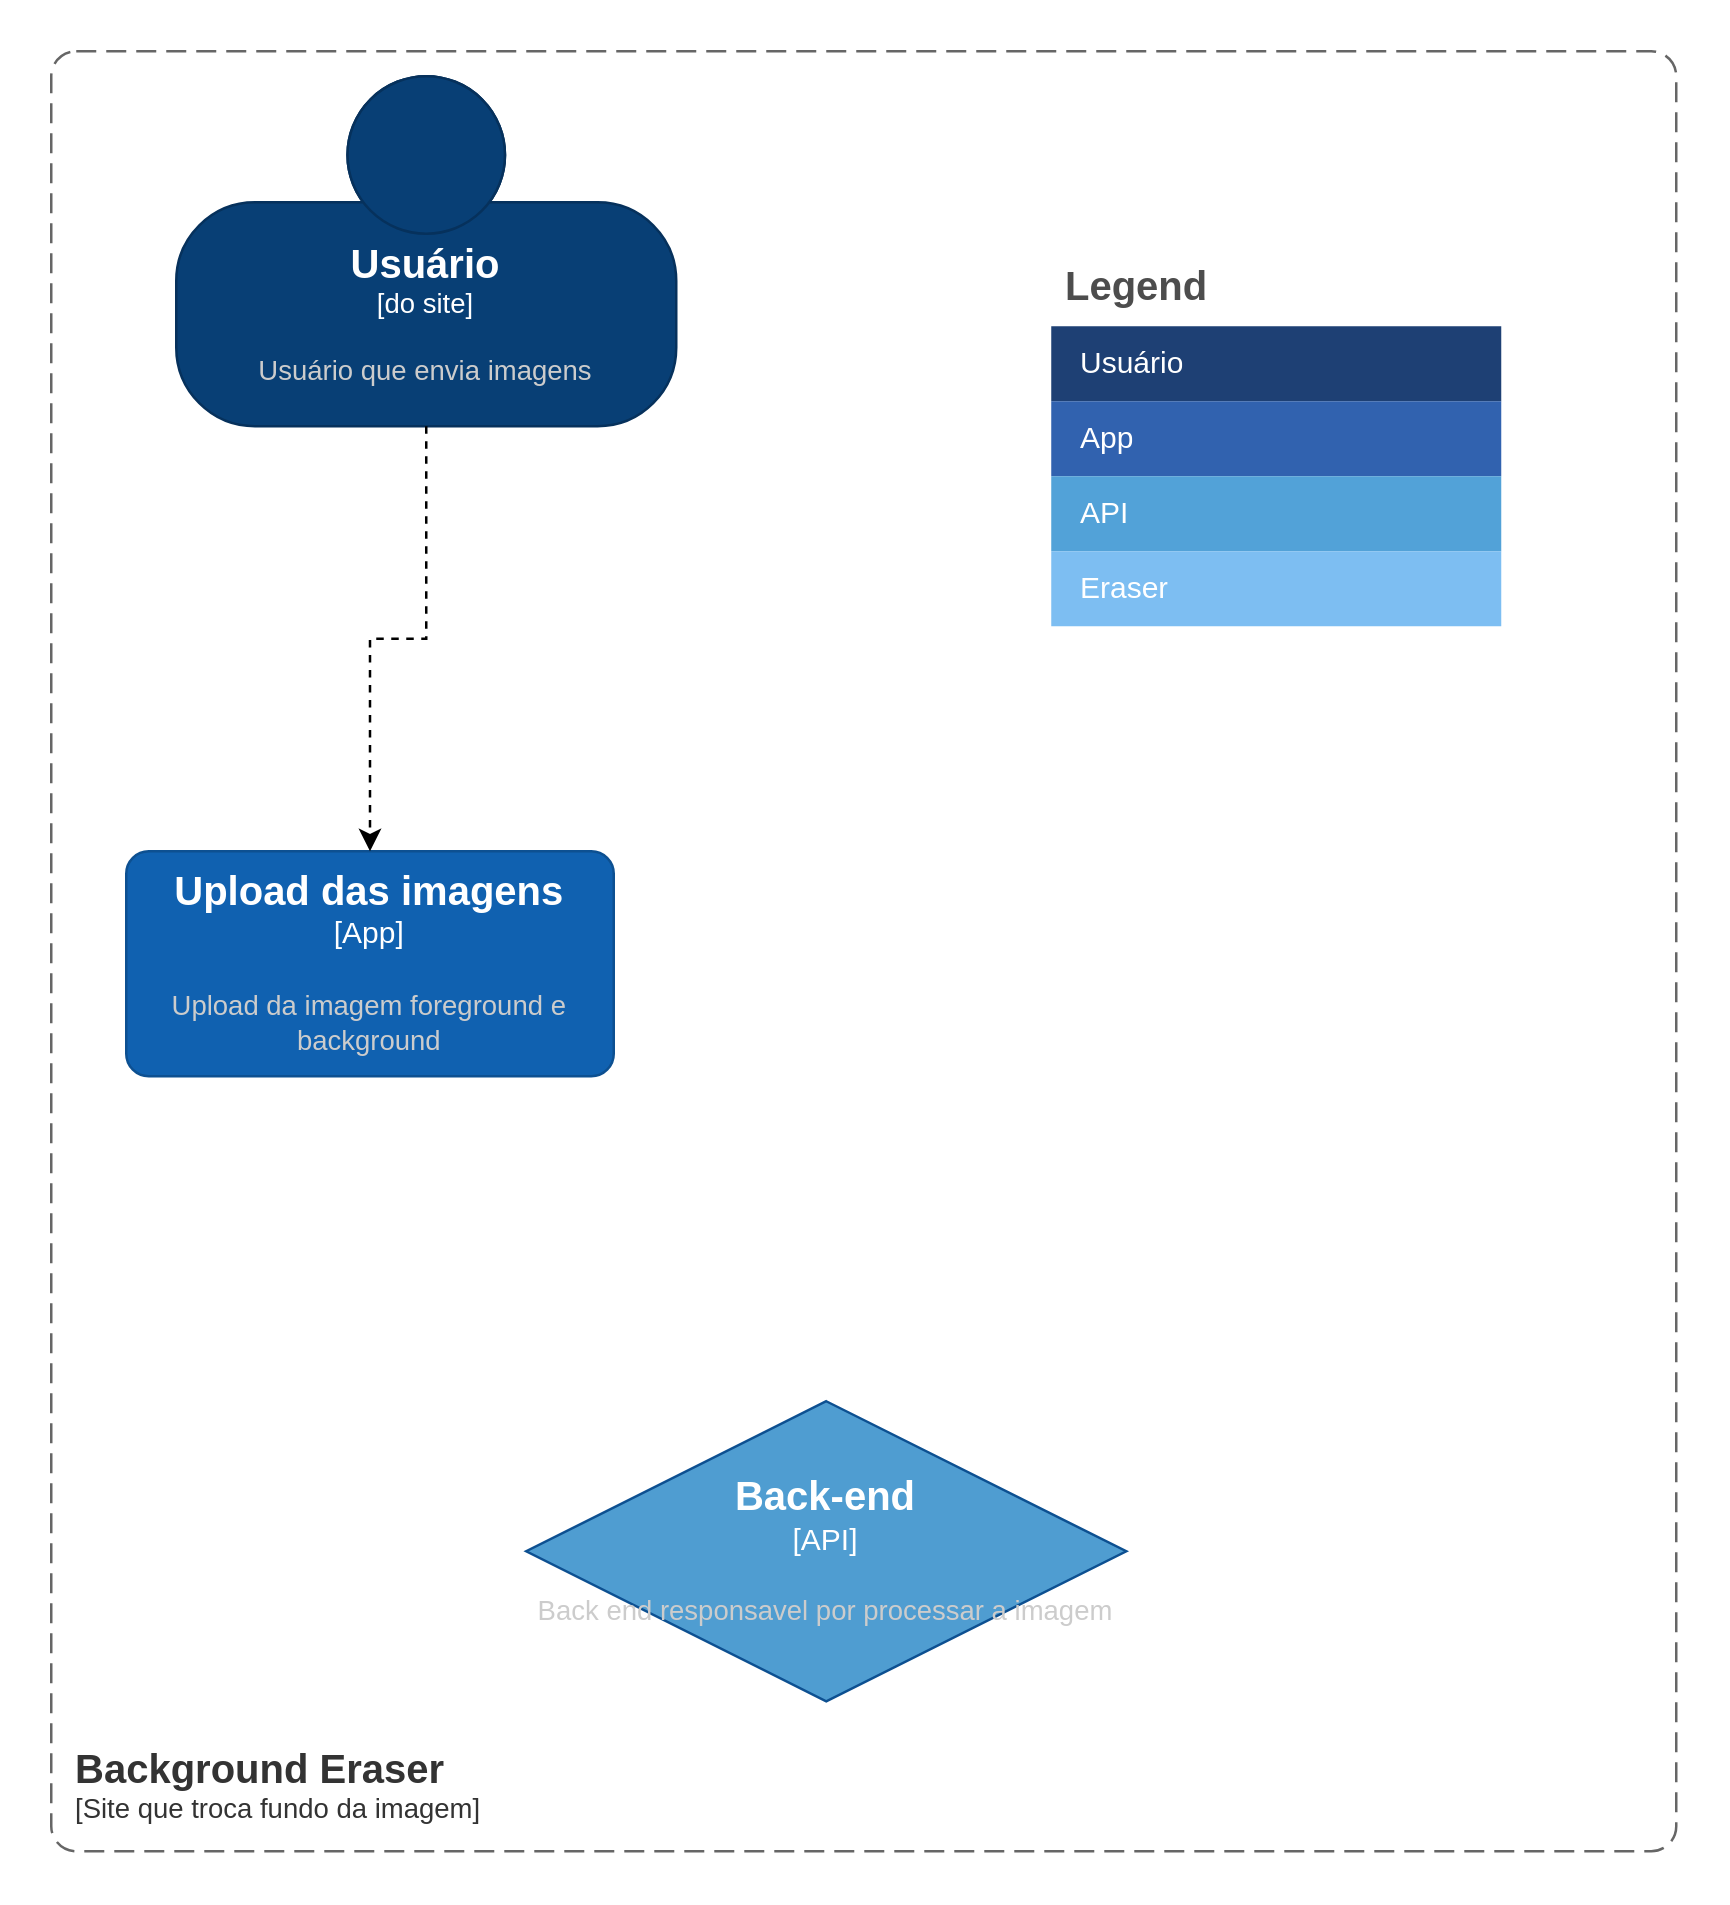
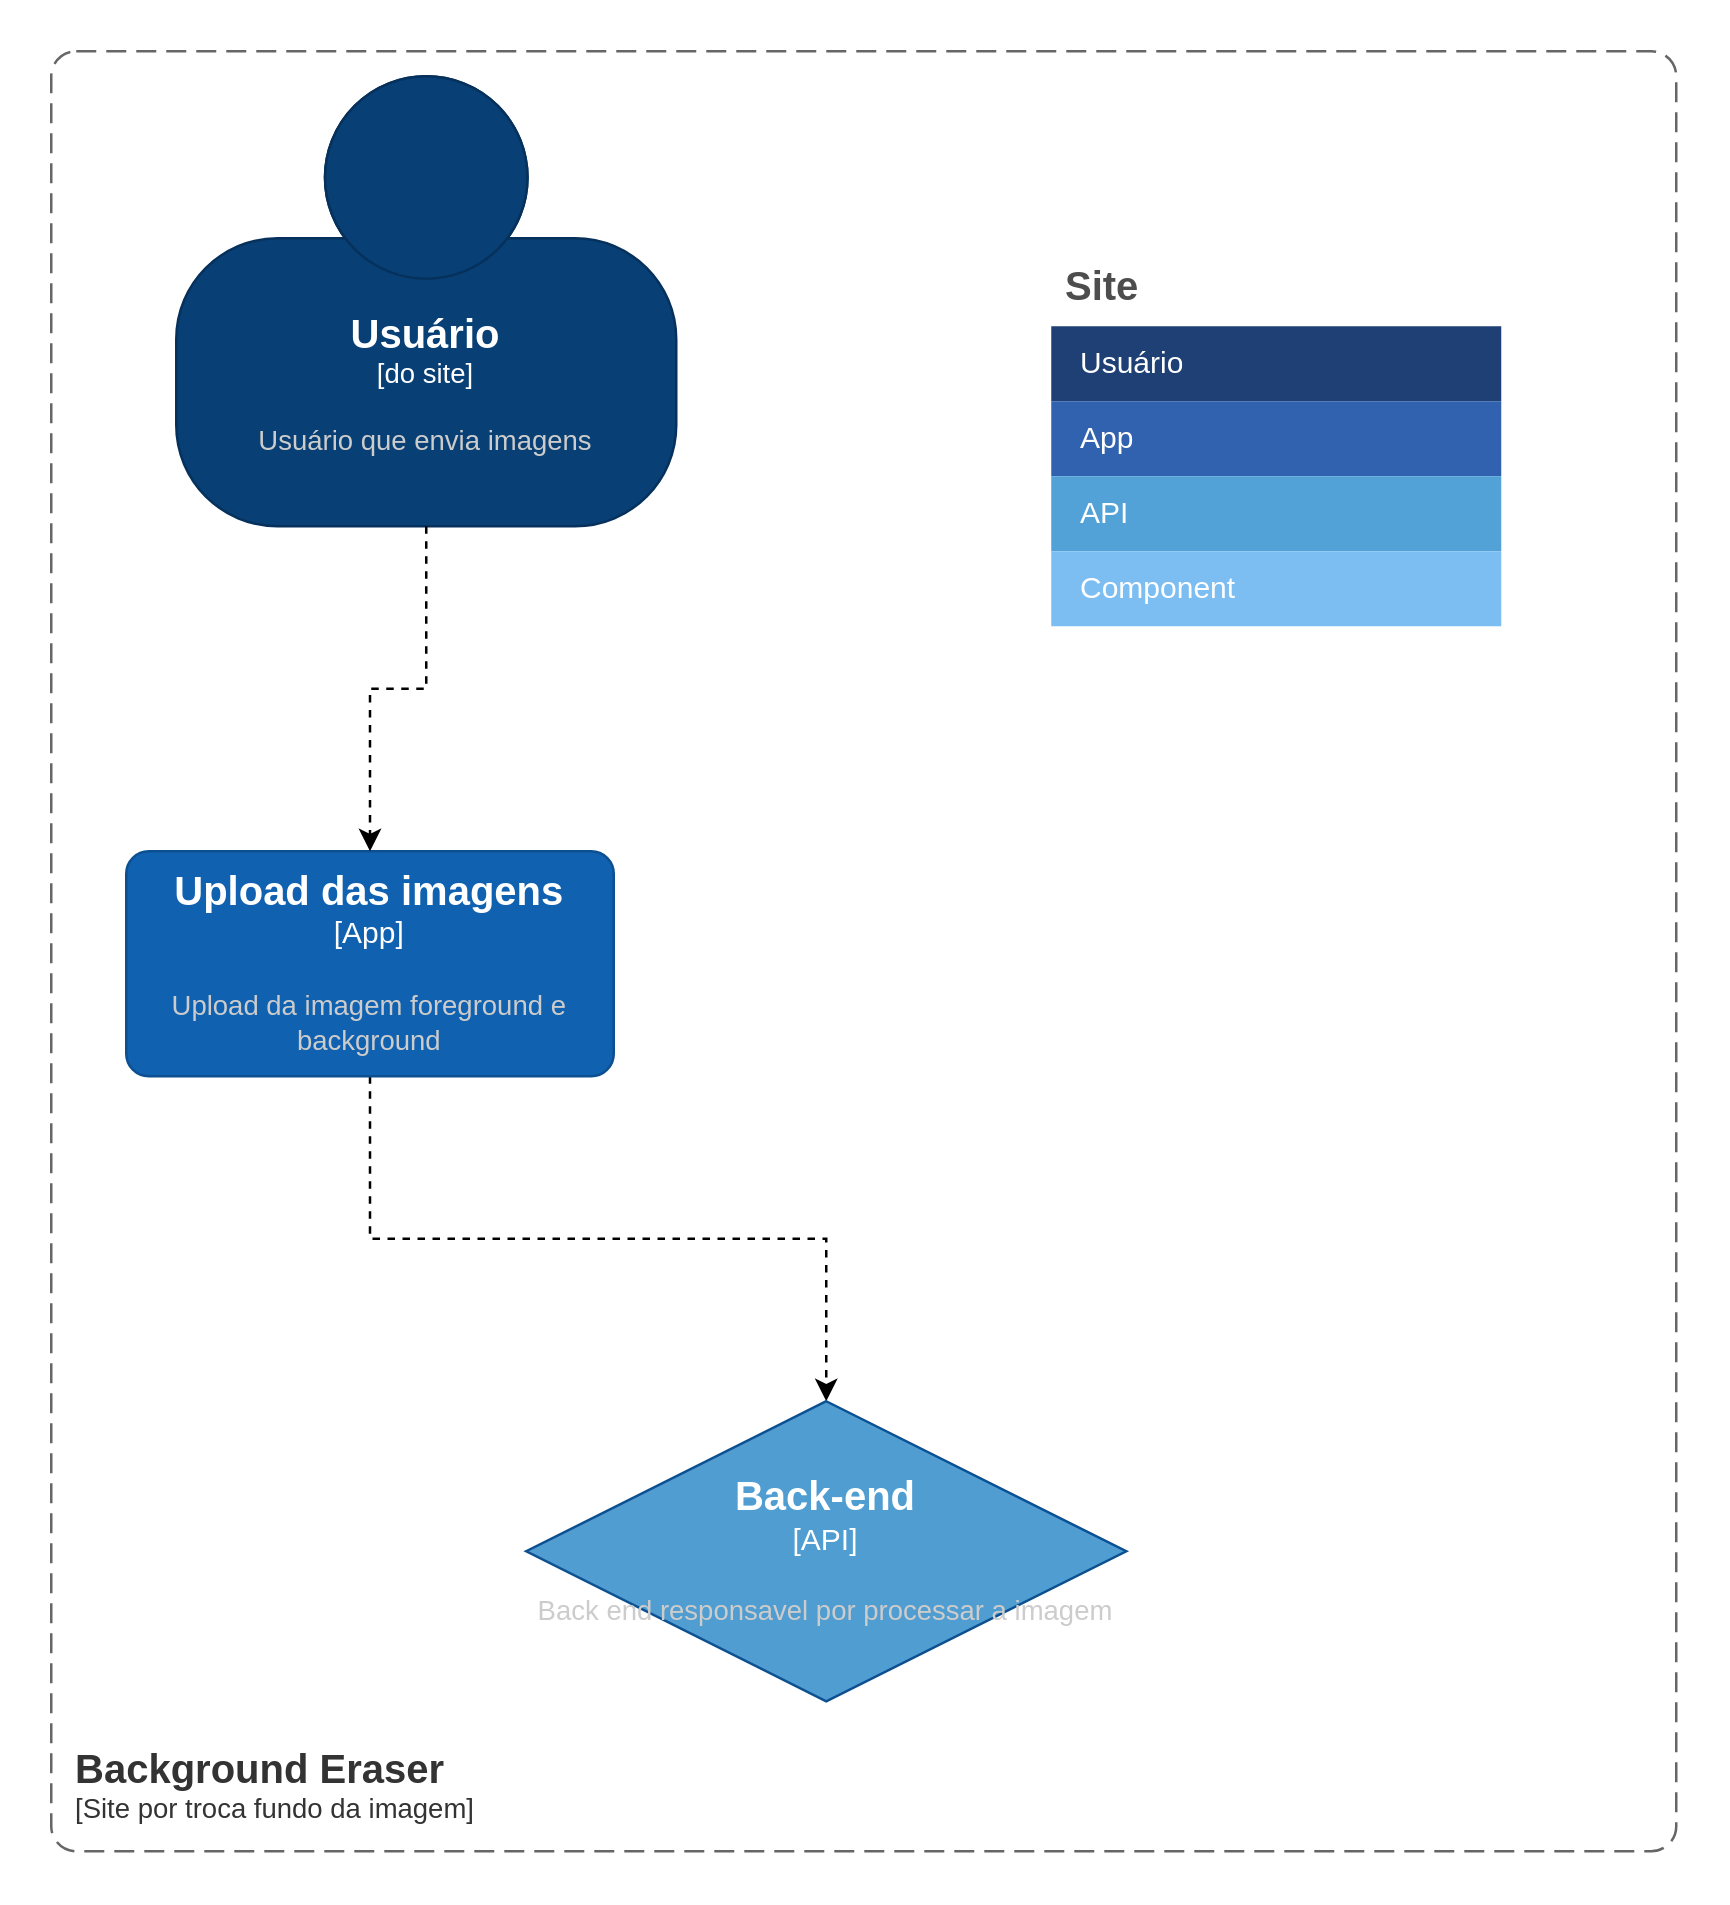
node "Usuário [do site] Usuário que envia imagens": size 500x350 -> 500x450
node "Legend": label "Legend" -> "Site"
node "Eraser": label "Eraser" -> "Component"
edge "Upload das imagens [App] Upload da imagem foreground e background" -> "Back-end [API] Back end responsavel por processar a imagem": added
node "Background Eraser [Site que troca fundo da imagem]": label "Background Eraser [Site que troca fundo da imagem]" -> "Background Eraser [Site por troca fundo da imagem]"
